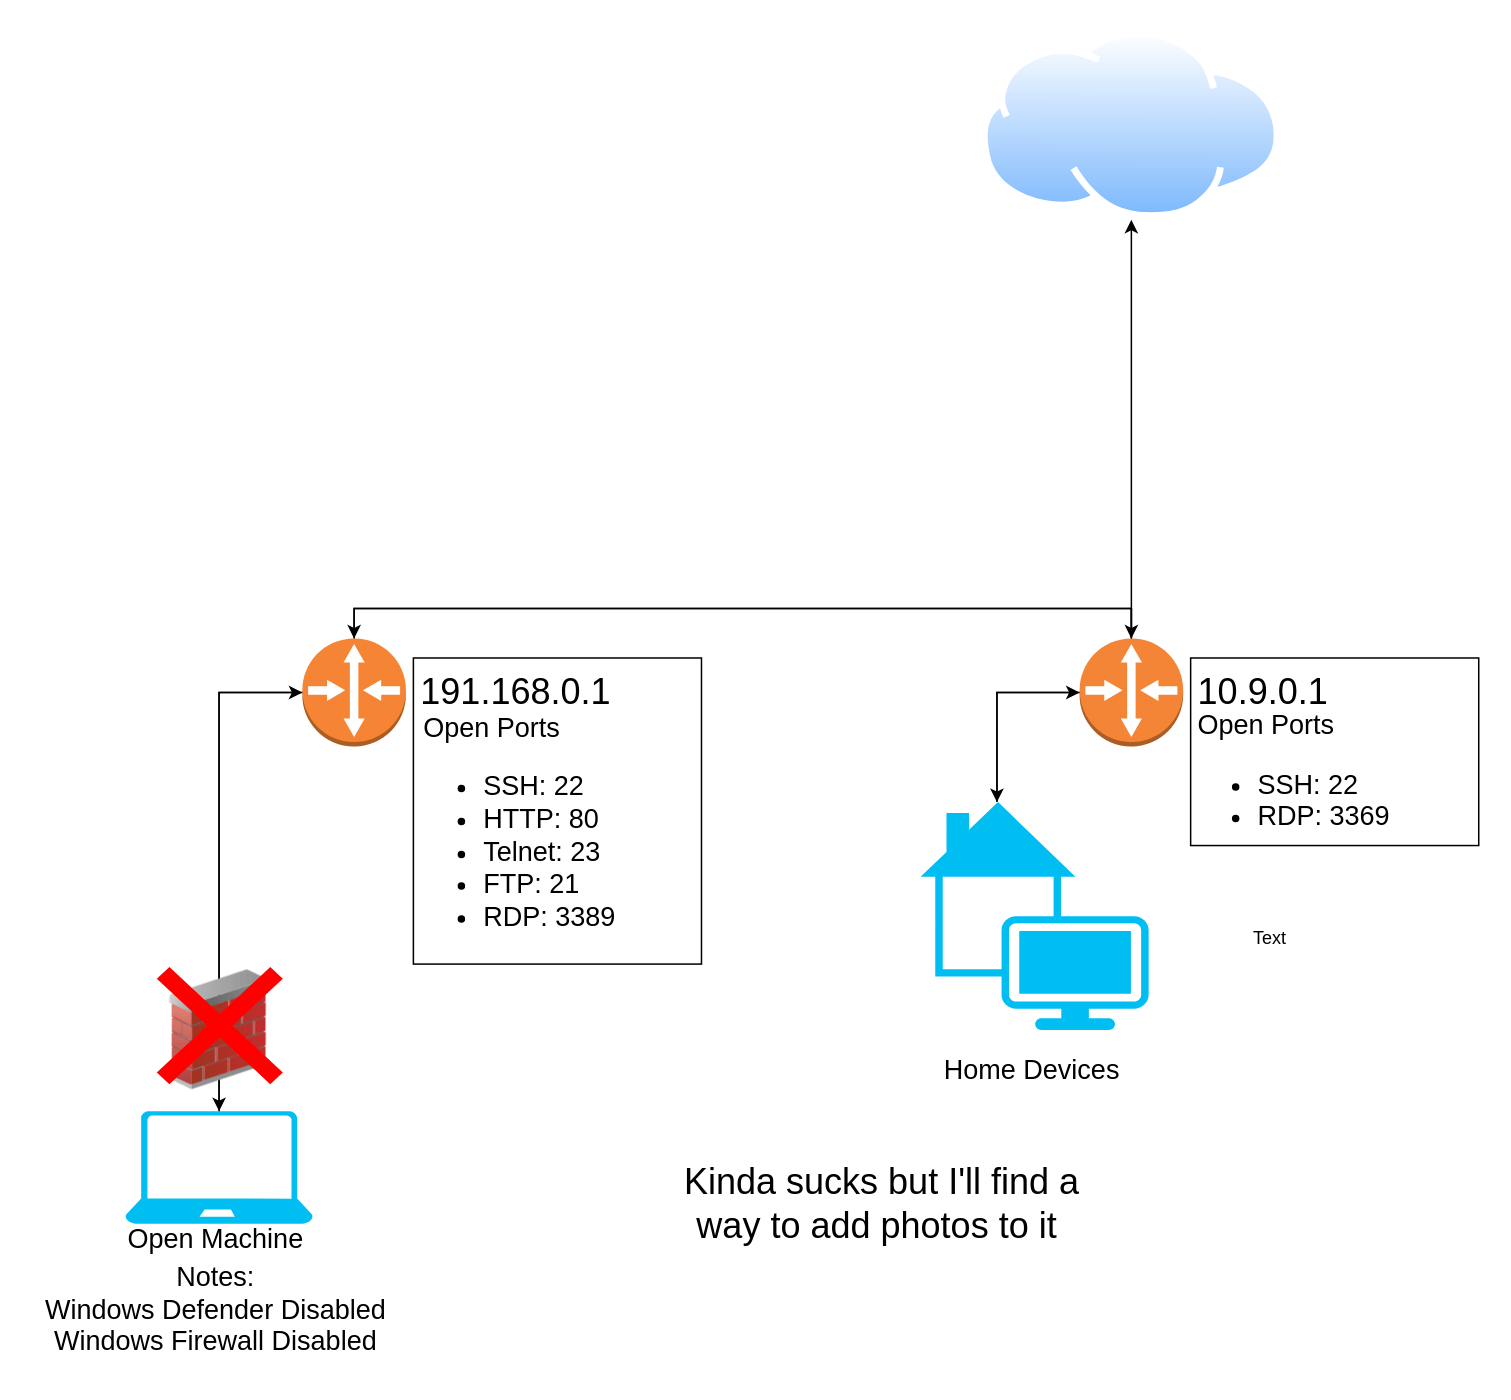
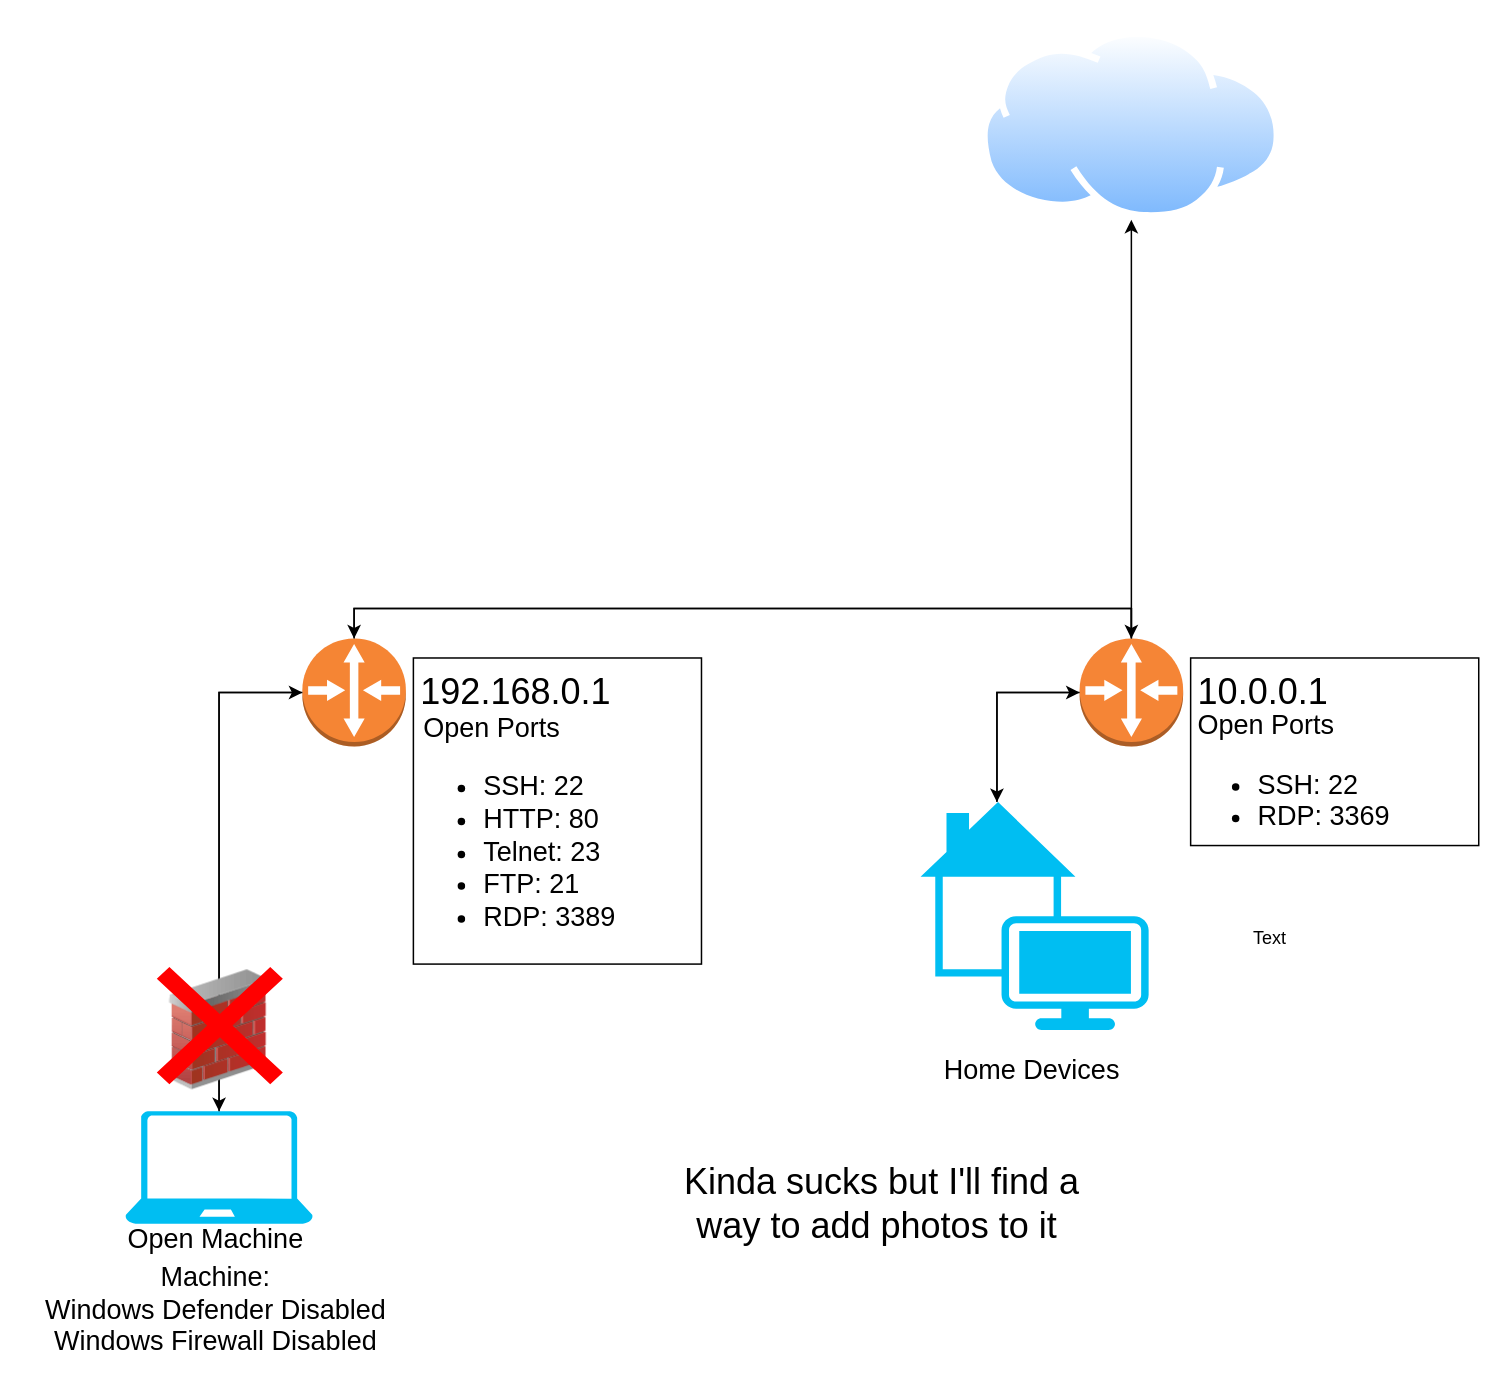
node "191.168.0.1": label "191.168.0.1" -> "192.168.0.1"
node "10.9.0.1": label "10.9.0.1" -> "10.0.0.1"
node "Notes: Windows Defender Disabled Windows Firewall Disabled": label "Notes: Windows Defender Disabled Windows Firewall Disabled" -> "Machine: Windows Defender Disabled Windows Firewall Disabled"
